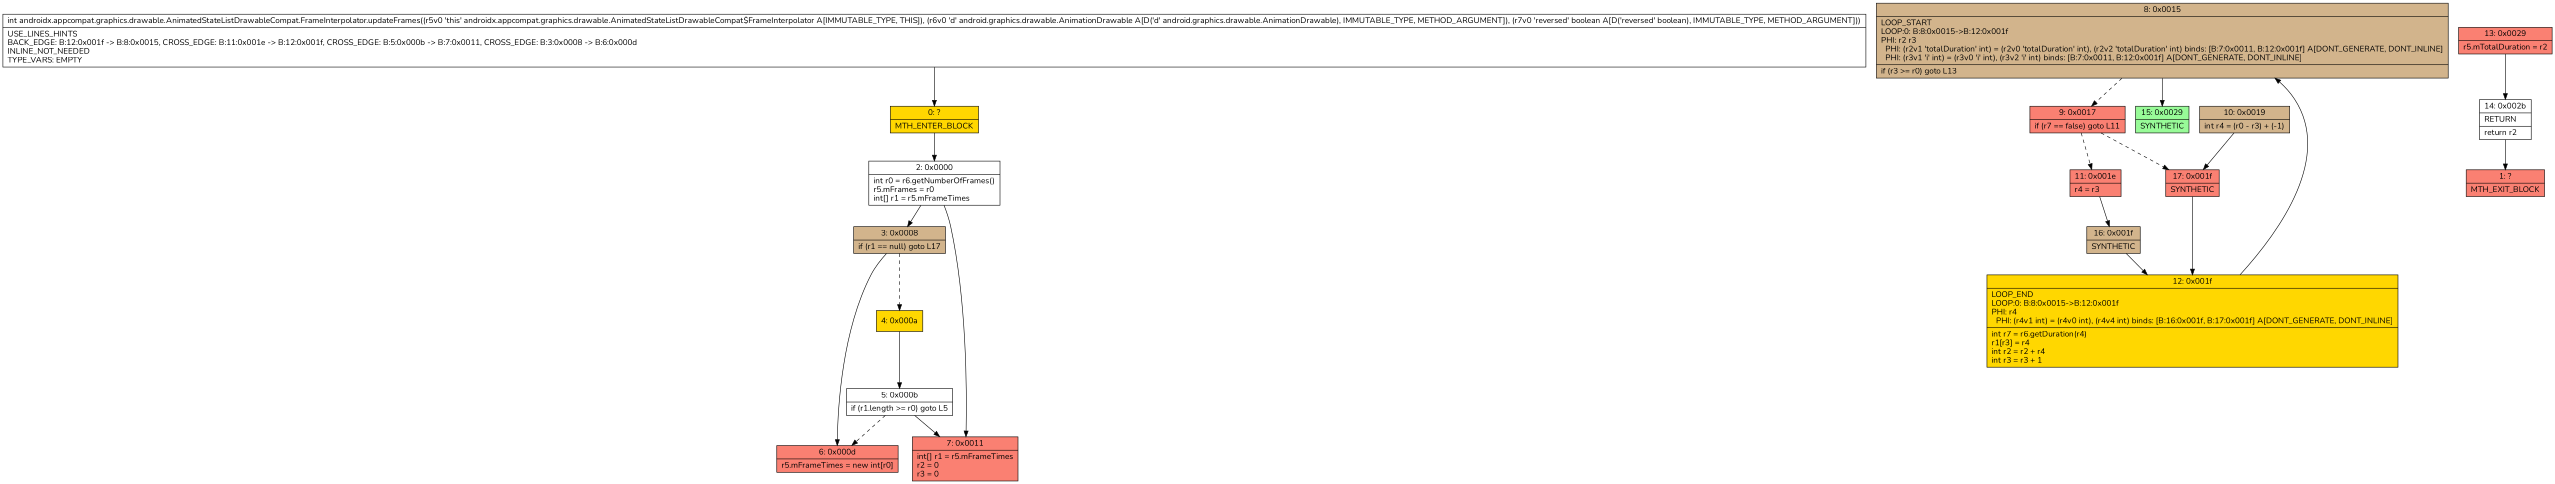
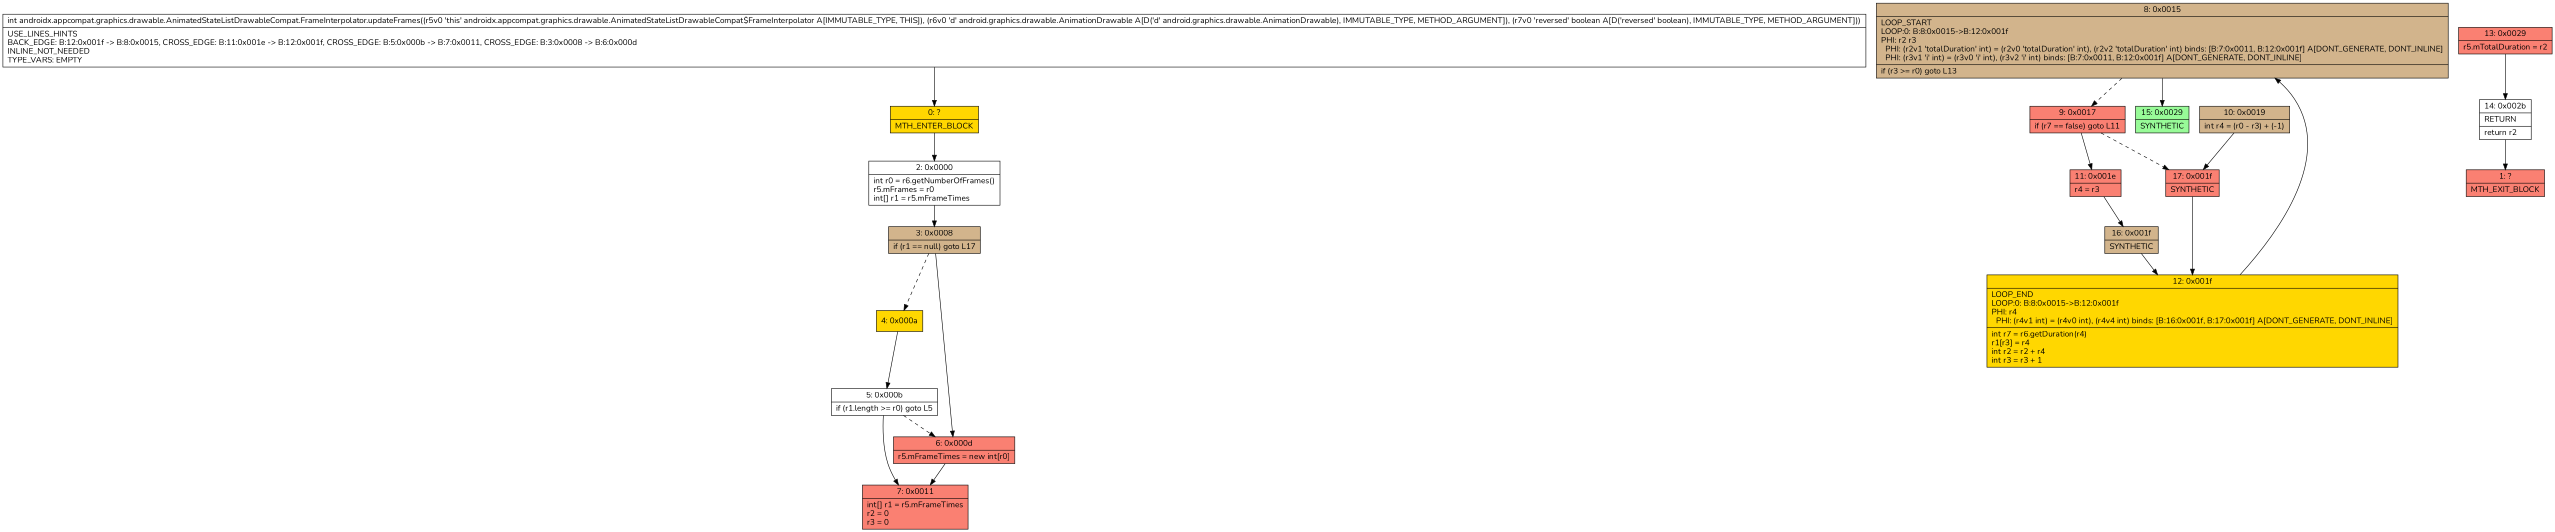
edge "9: 0x0017" -> "11: 0x001e": style dashed -> solid
edge "2: 0x0000" -> "7: 0x0011": now "6: 0x000d" -> "7: 0x0011"
